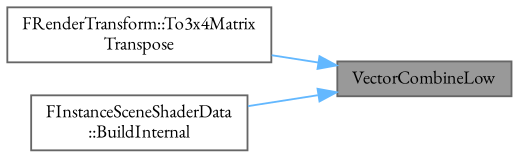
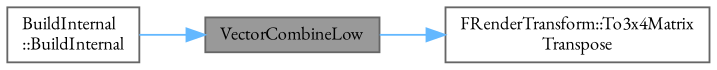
edge "FRenderTransform::To3x4Matrix Transpose" -> "VectorCombineLow": reversed
node "FInstanceSceneShaderData ::BuildInternal": label "FInstanceSceneShaderData ::BuildInternal" -> "BuildInternal ::BuildInternal"
